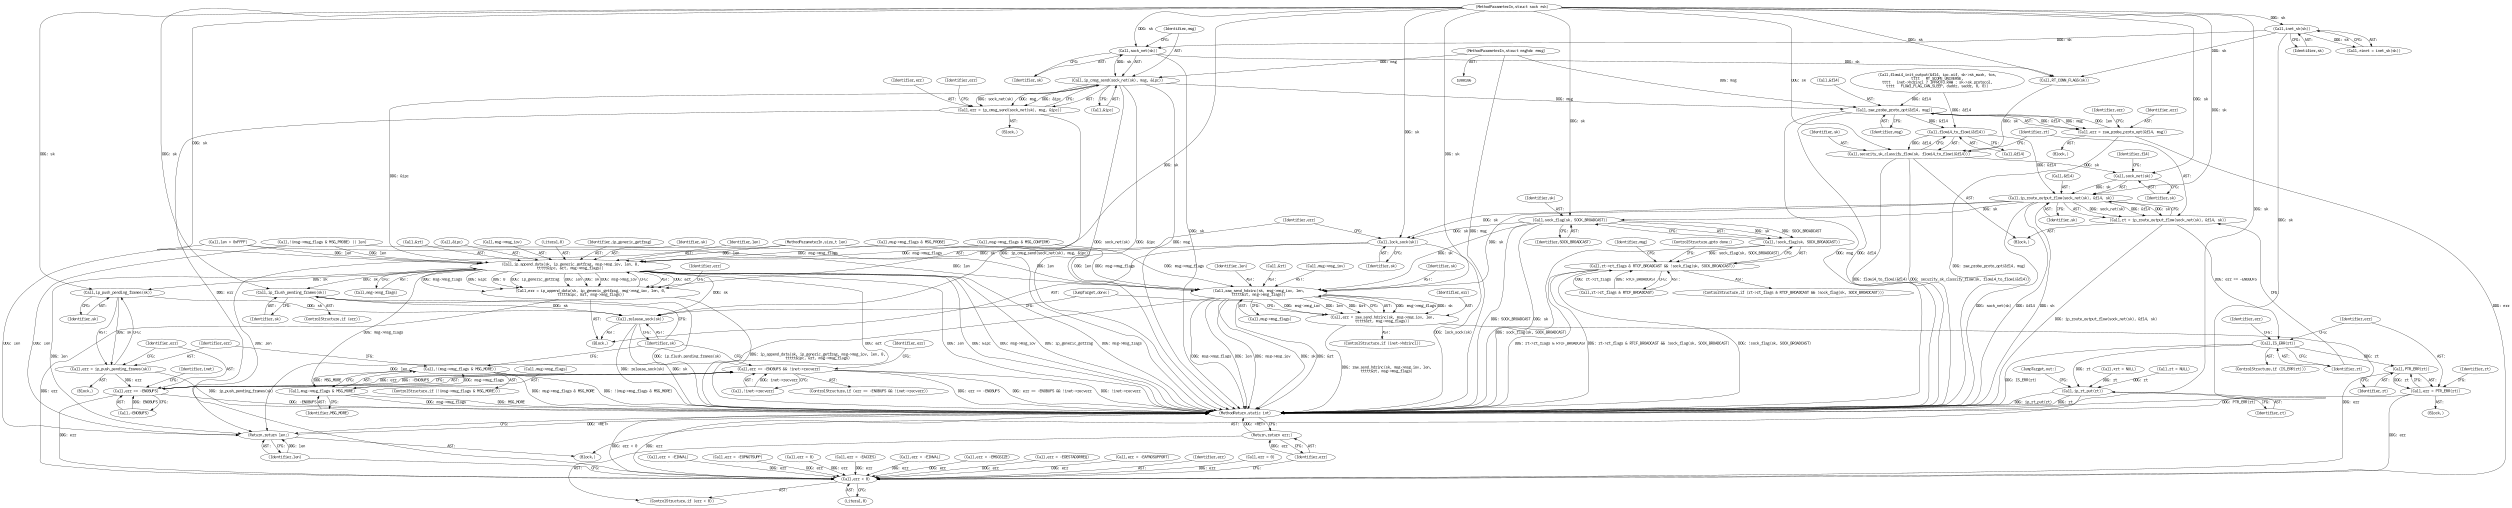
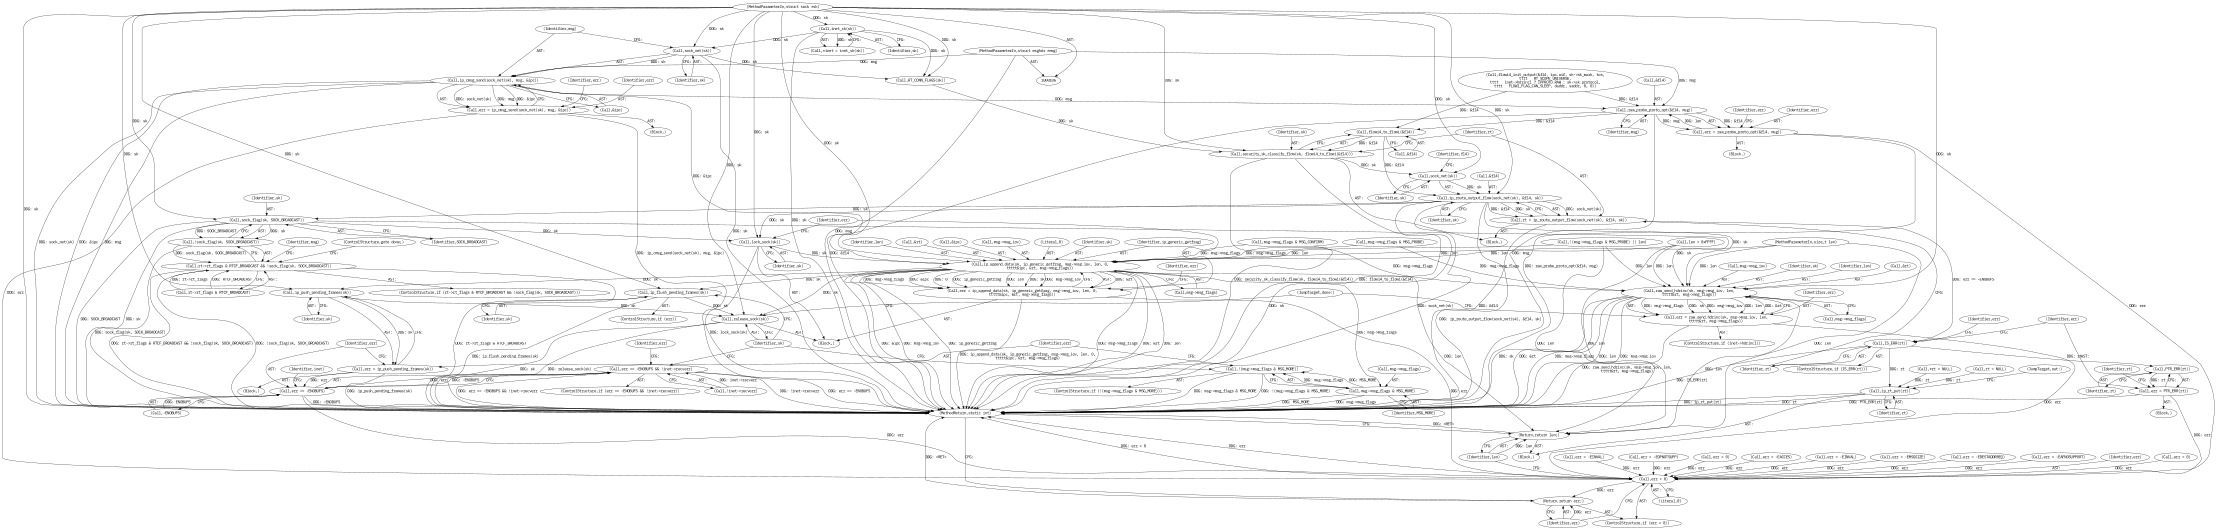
edge "(MethodParameterIn,struct sock *sk)" -> "1000106": added, label "AST:"
edge "(Call,err < 0)" -> "(Return,return err;)": added, label "DDG: err"
